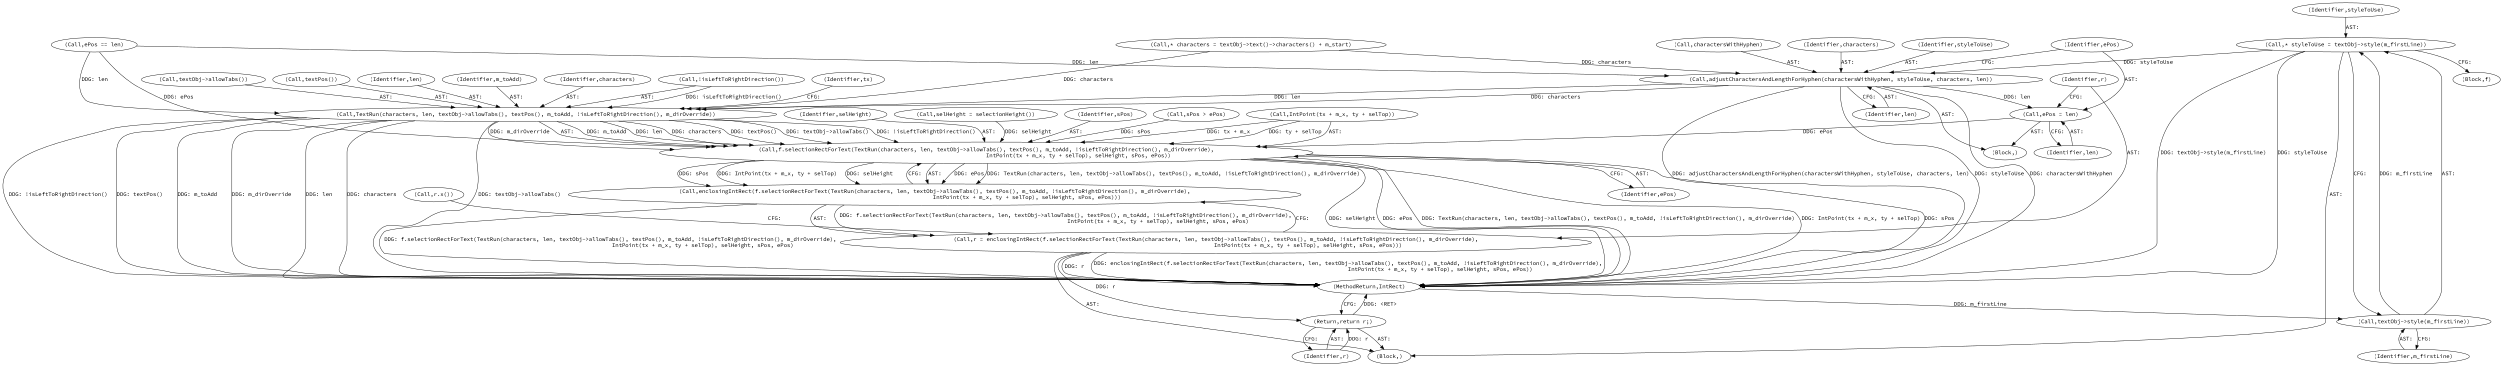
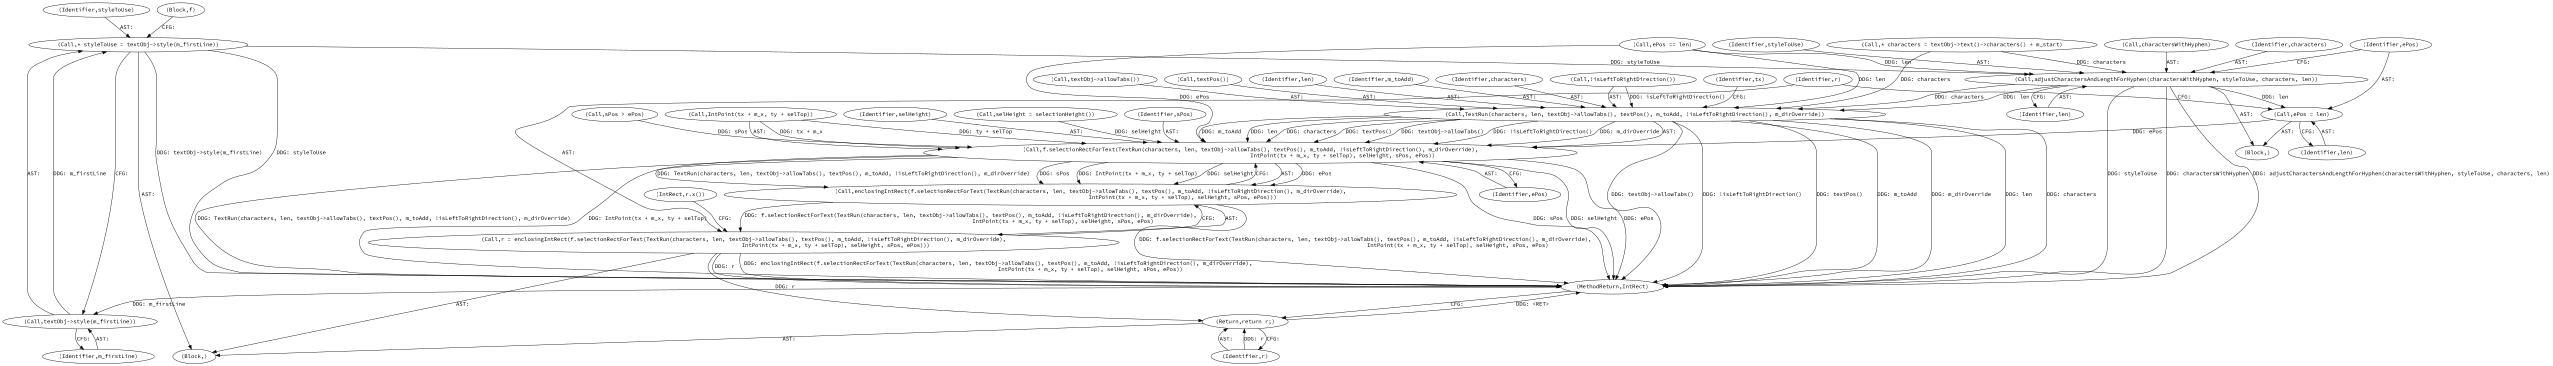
edge "(Call,* styleToUse = textObj->style(m_firstLine))" -> "(Block,f)": reversed
node "(Call,r.x())": label "(Call,r.x())" -> "(IntRect,r.x())"
